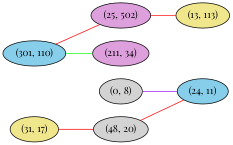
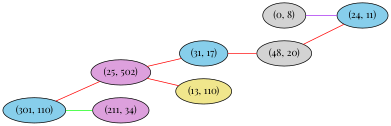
node "(13, 113)": label "(13, 113)" -> "(13, 110)"
edge "(31, 17)" -- "(25, 502)": added
node "(31, 17)": fillcolor khaki -> skyblue
